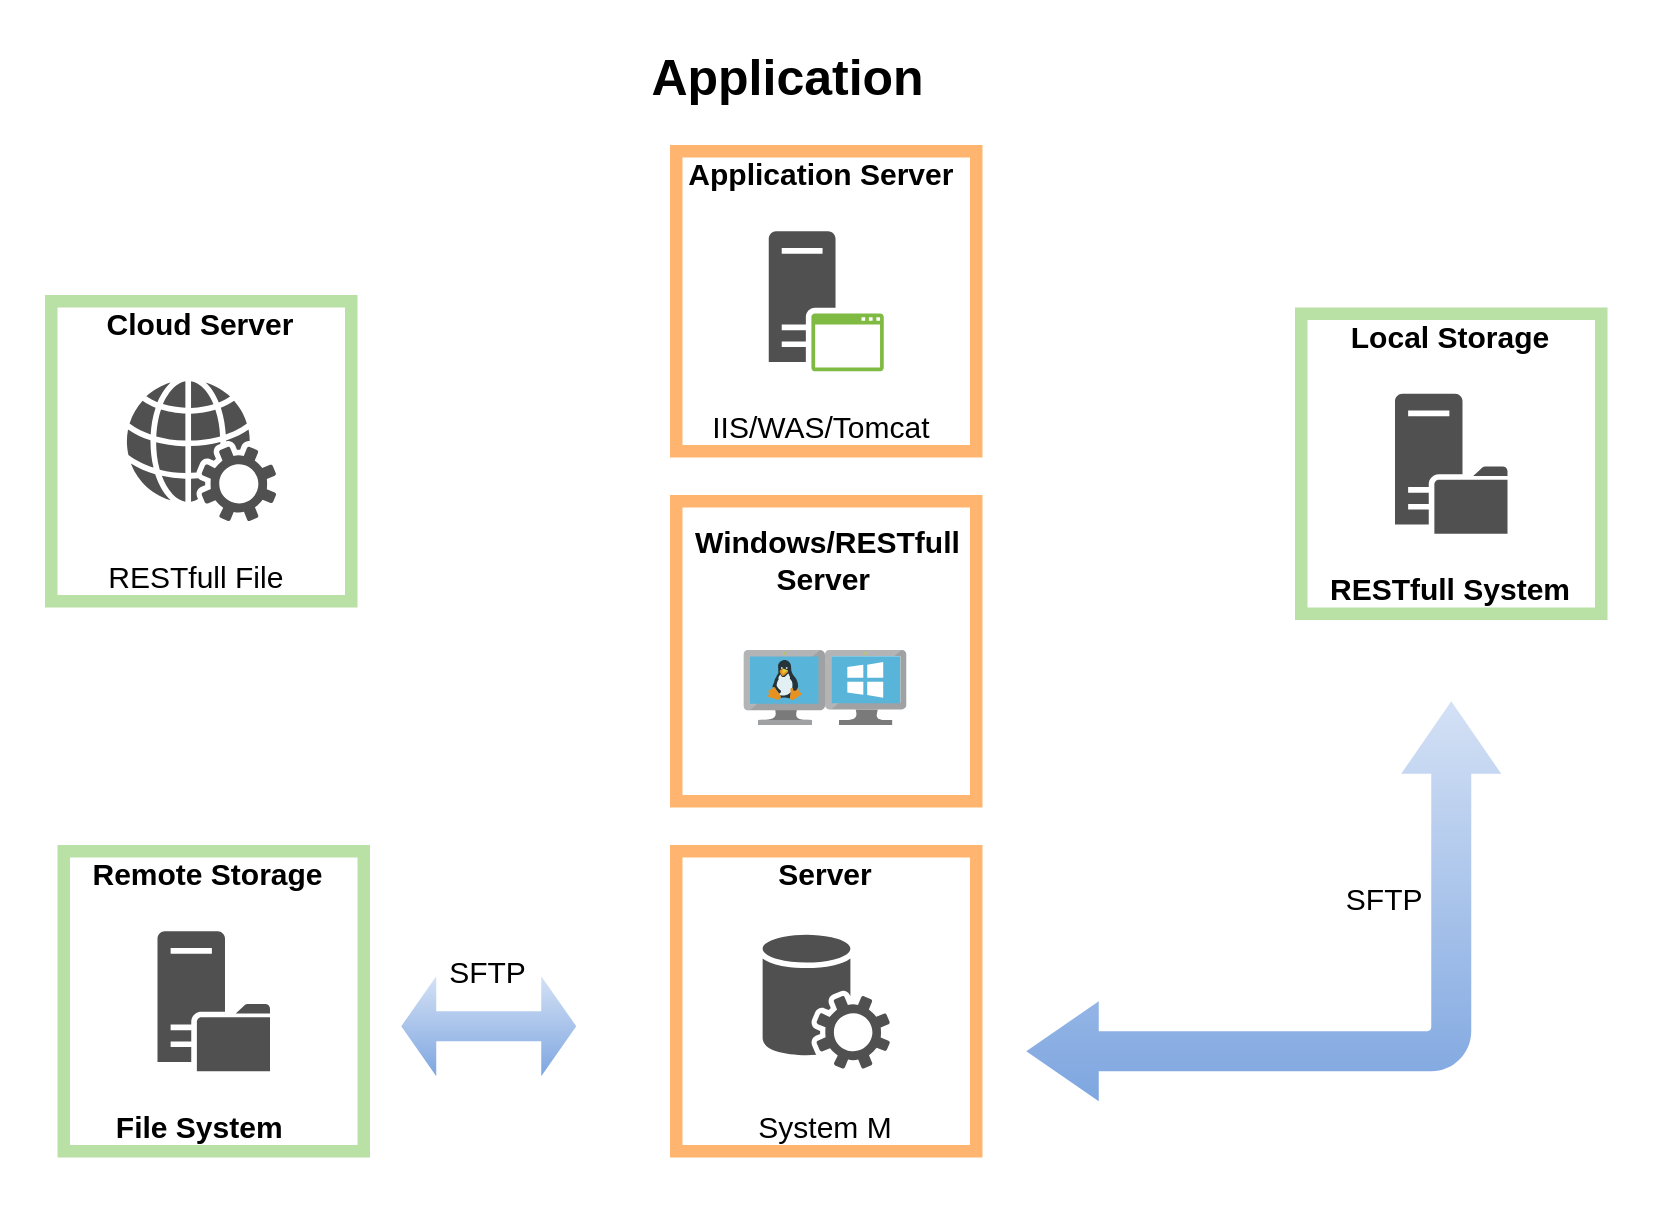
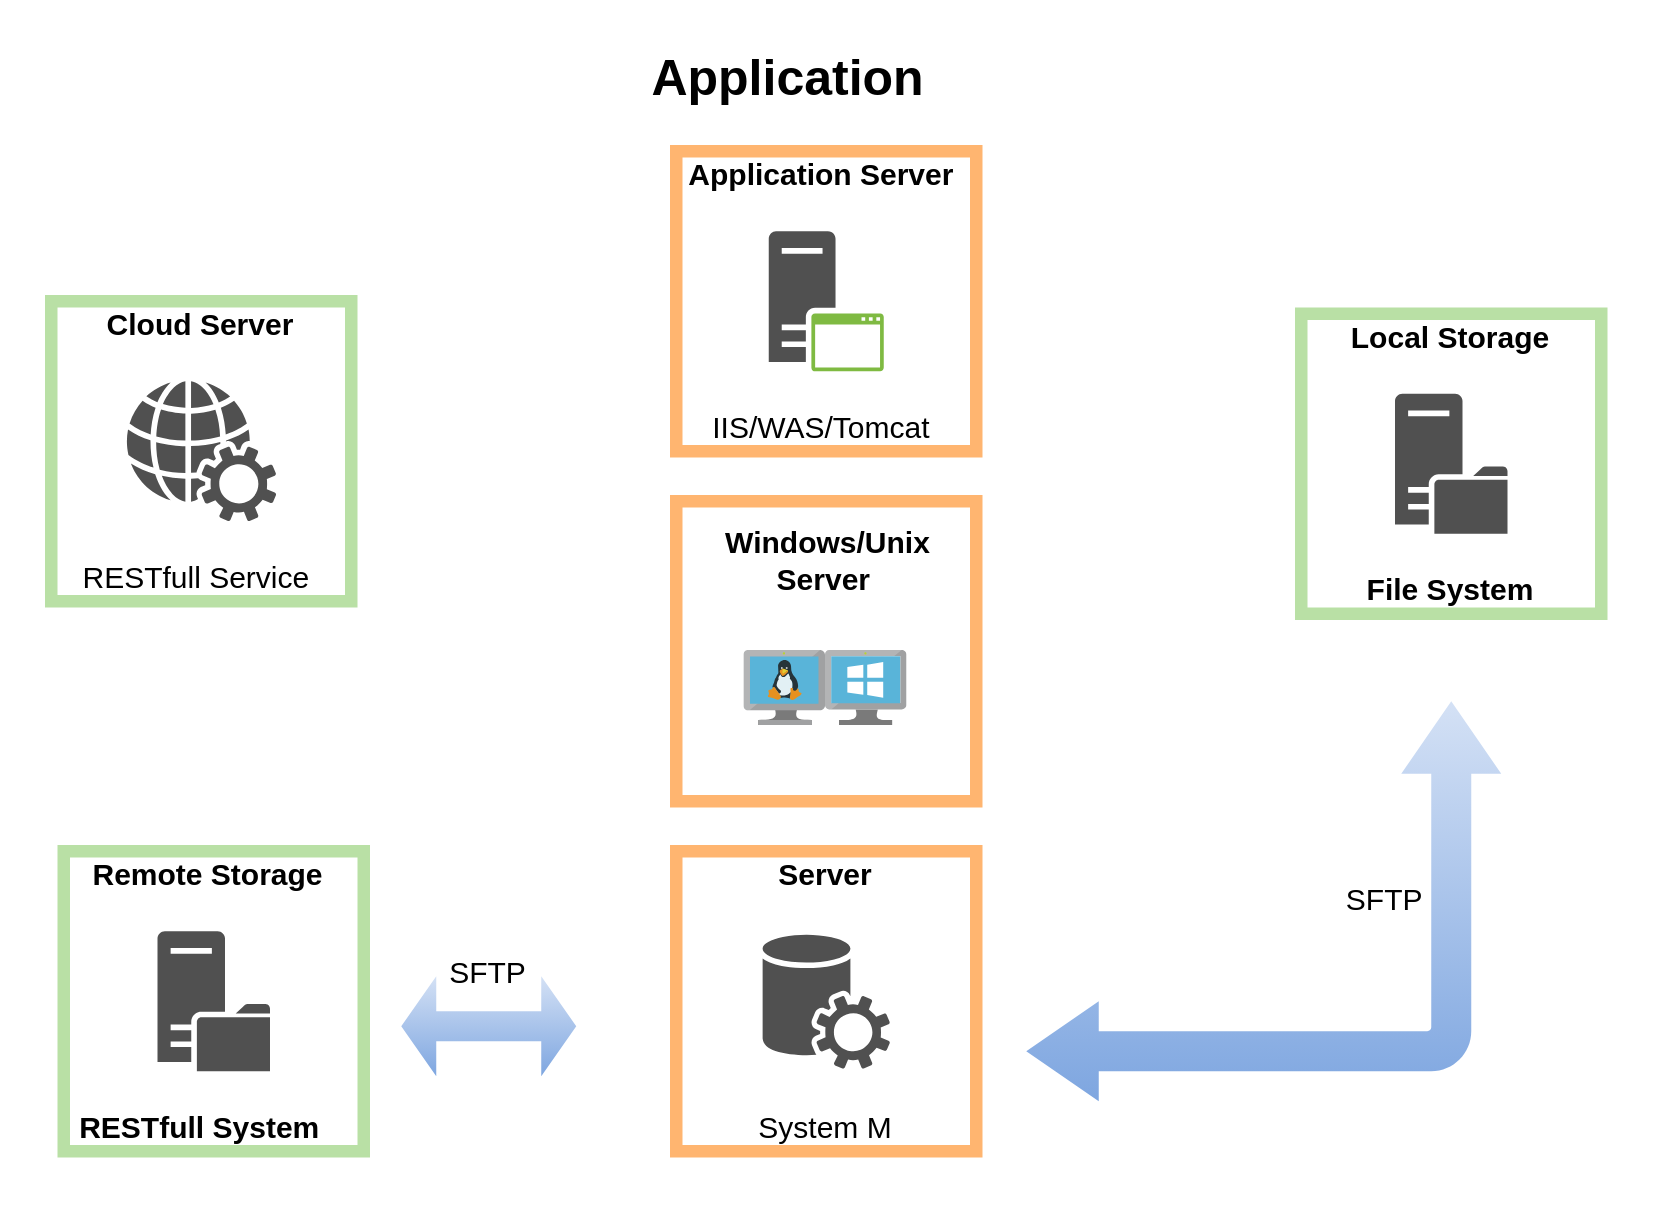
node "Cloud Server RESTfull File": label "Cloud Server RESTfull File" -> "Cloud Server RESTfull Service"
node "Local Storage RESTfull System": label "Local Storage RESTfull System" -> "Local Storage File System"
node "Windows/RESTfull Server": label "Windows/RESTfull Server" -> "Windows/Unix Server"
node "Remote Storage File System": label "Remote Storage File System" -> "Remote Storage RESTfull System"
